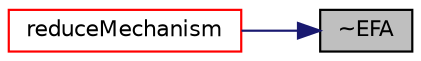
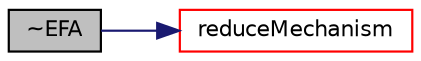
edge "reduceMechanism" -> "~EFA": reversed
